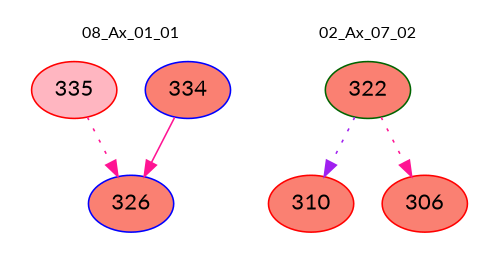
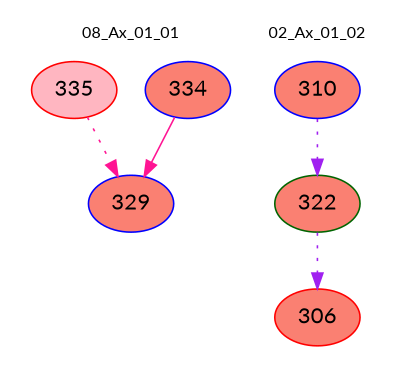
cluster "02_Ax_07_02": label "02_Ax_07_02" -> "02_Ax_01_02"
edge "322" -> "310": reversed
edge "322" -> "306": color deeppink -> purple
node "326": label "326" -> "329"
node "310": color red -> blue
